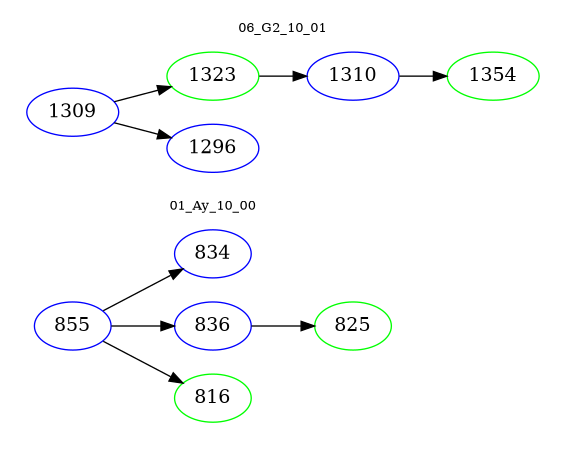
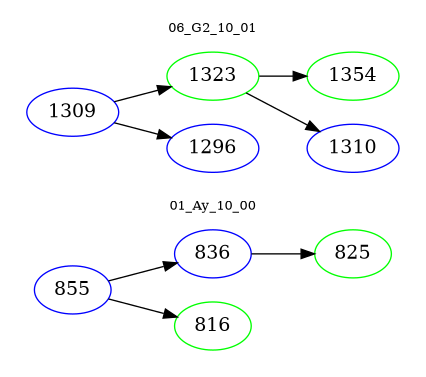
edge "1310" -> "1354": now "1323" -> "1354"
node "834": removed
